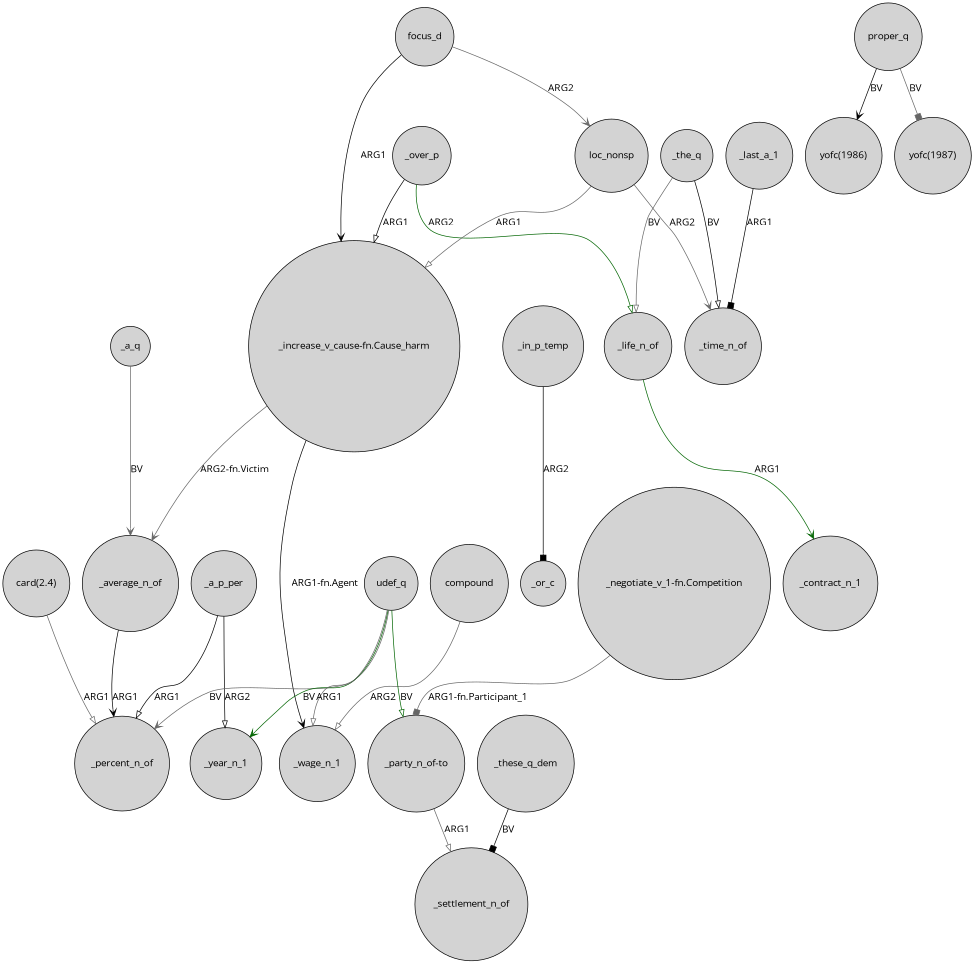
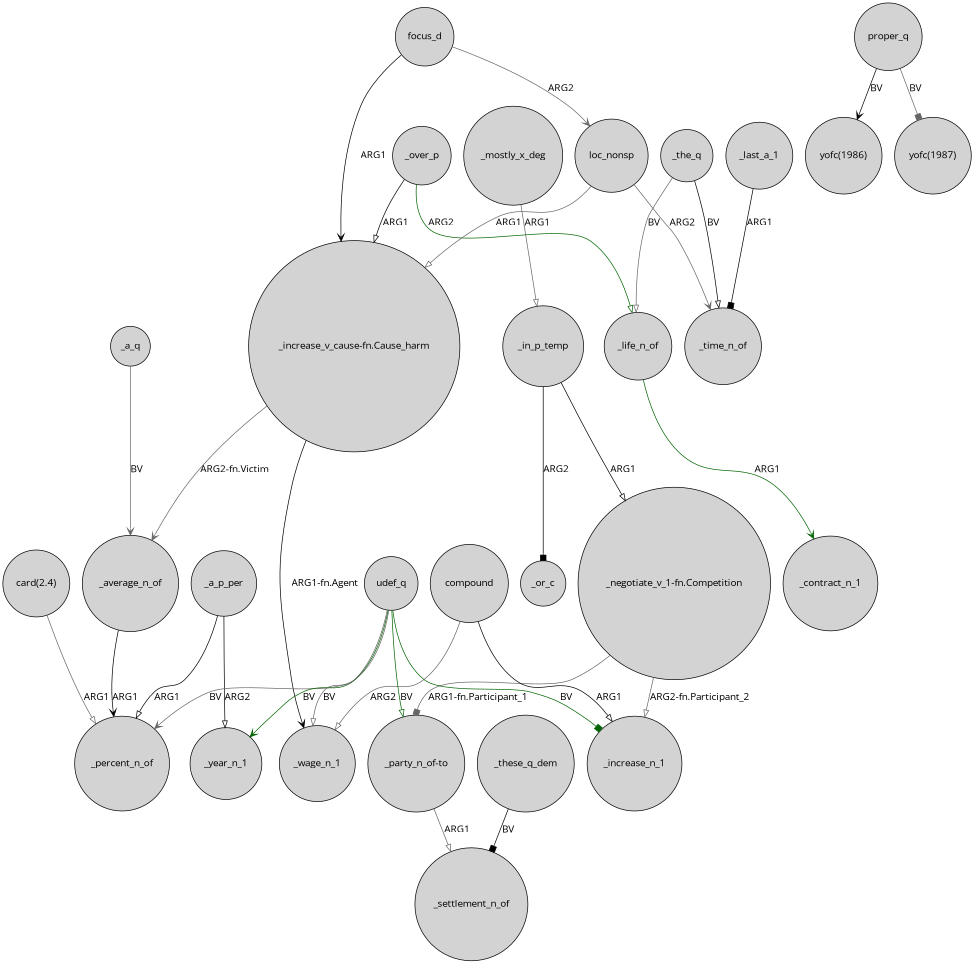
node "_mostly_x_deg": added
edge "_in_p_temp" -> "_negotiate_v_1-fn.Competition": added, label "ARG1"
edge "udef_q" -> "_wage_n_1": label "ARG1" -> "BV"
node "_increase_n_1": added
